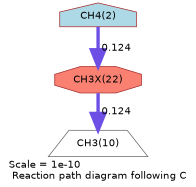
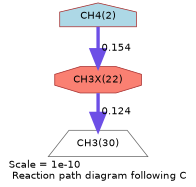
edge "CH4(2)" -> "CH3X(22)": label " 0.124" -> " 0.154"
node "CH3(10)": label "CH3(10)" -> "CH3(30)"
